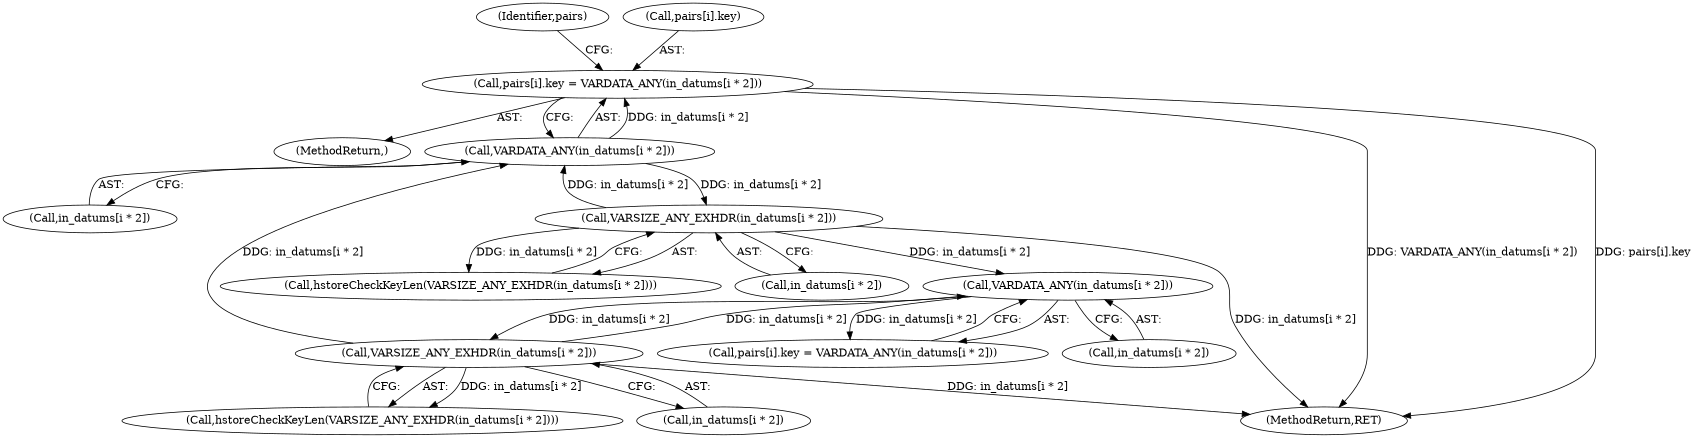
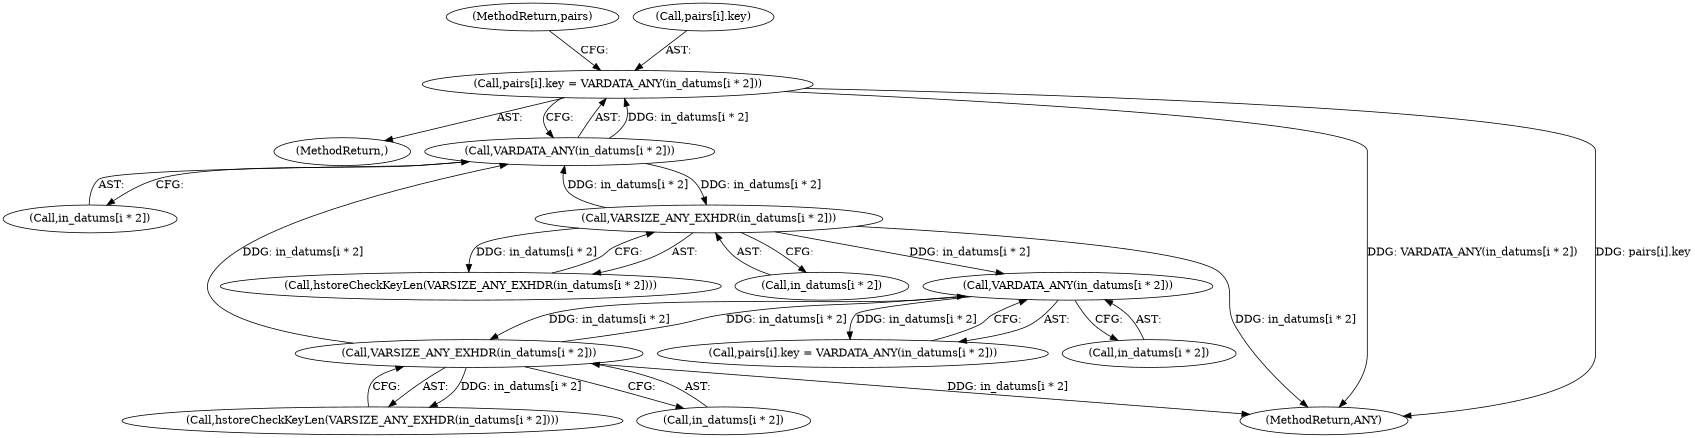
node "(Identifier,pairs)": label "(Identifier,pairs)" -> "(MethodReturn,pairs)"
node "(MethodReturn,RET)": label "(MethodReturn,RET)" -> "(MethodReturn,ANY)"
